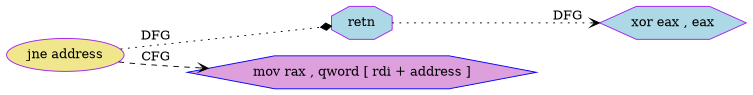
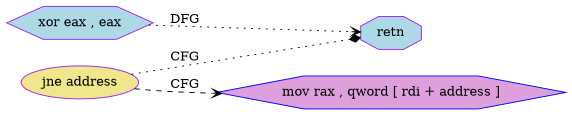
edge "retn" -> "xor eax , eax": reversed
edge "jne address" -> "retn": label "DFG" -> "CFG"
